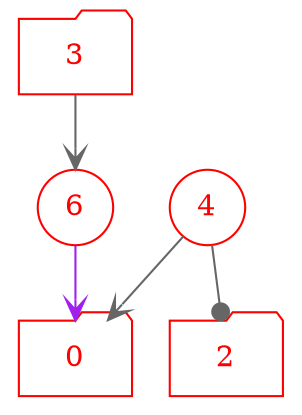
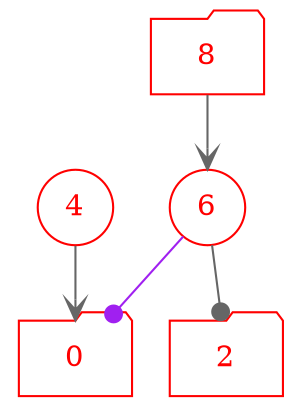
node "3": label "3" -> "8"
edge "6" -> "0": arrowhead vee -> dot
edge "4" -> "2": now "6" -> "2"
